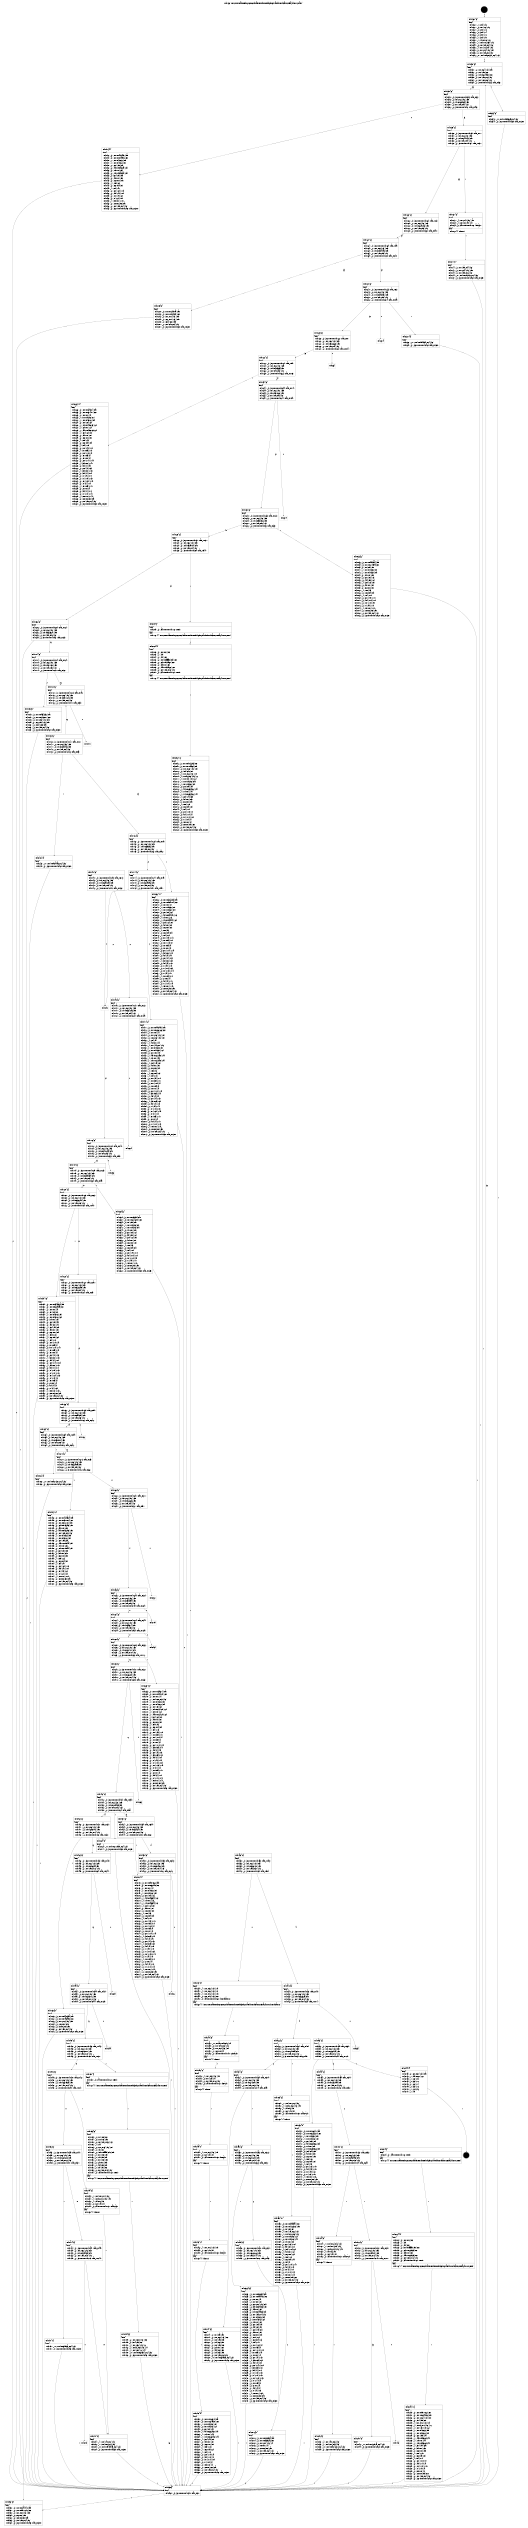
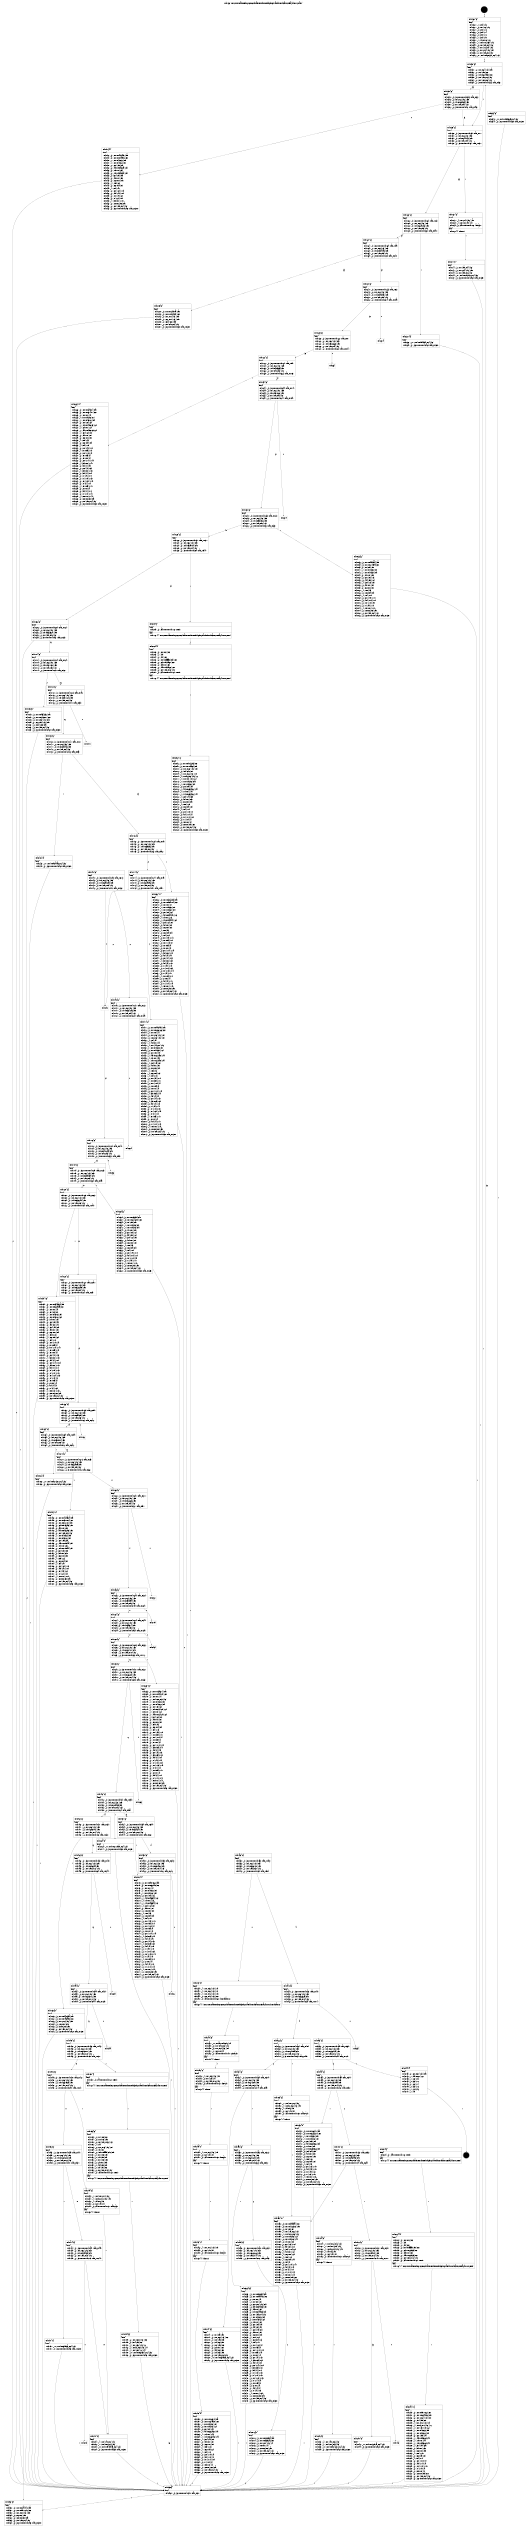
edge "0x4015b0 [32]" -> "0x402543 [15]": now "0x4015b0 [32]" -> "0x4015ec [28]"
edge "0x401640 [28]" -> "0x402320 [15]": now "0x401608 [28]" -> "0x402320 [15]"
edge "0x40173c [28]" -> "0x401720 [28]": reversed
edge "0x401ad8 [28]" -> "0x402432 [91]": now "0x401af4 [28]" -> "0x402432 [91]"
edge "0x401b10 [28]" -> "0x401c7a [30]": now "0x401b10 [28]" -> "0x401ea2 [101]"
